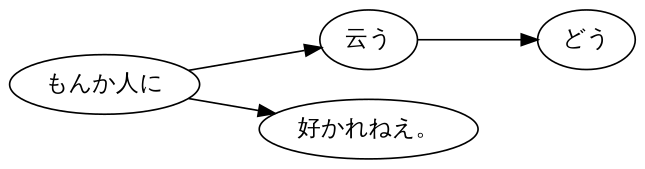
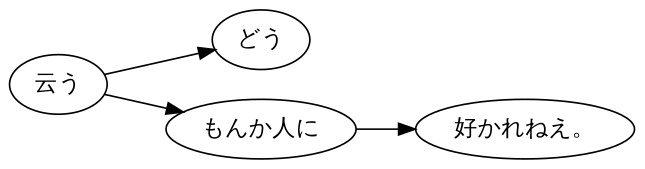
edge "もんか人に" -> "云う": reversed
